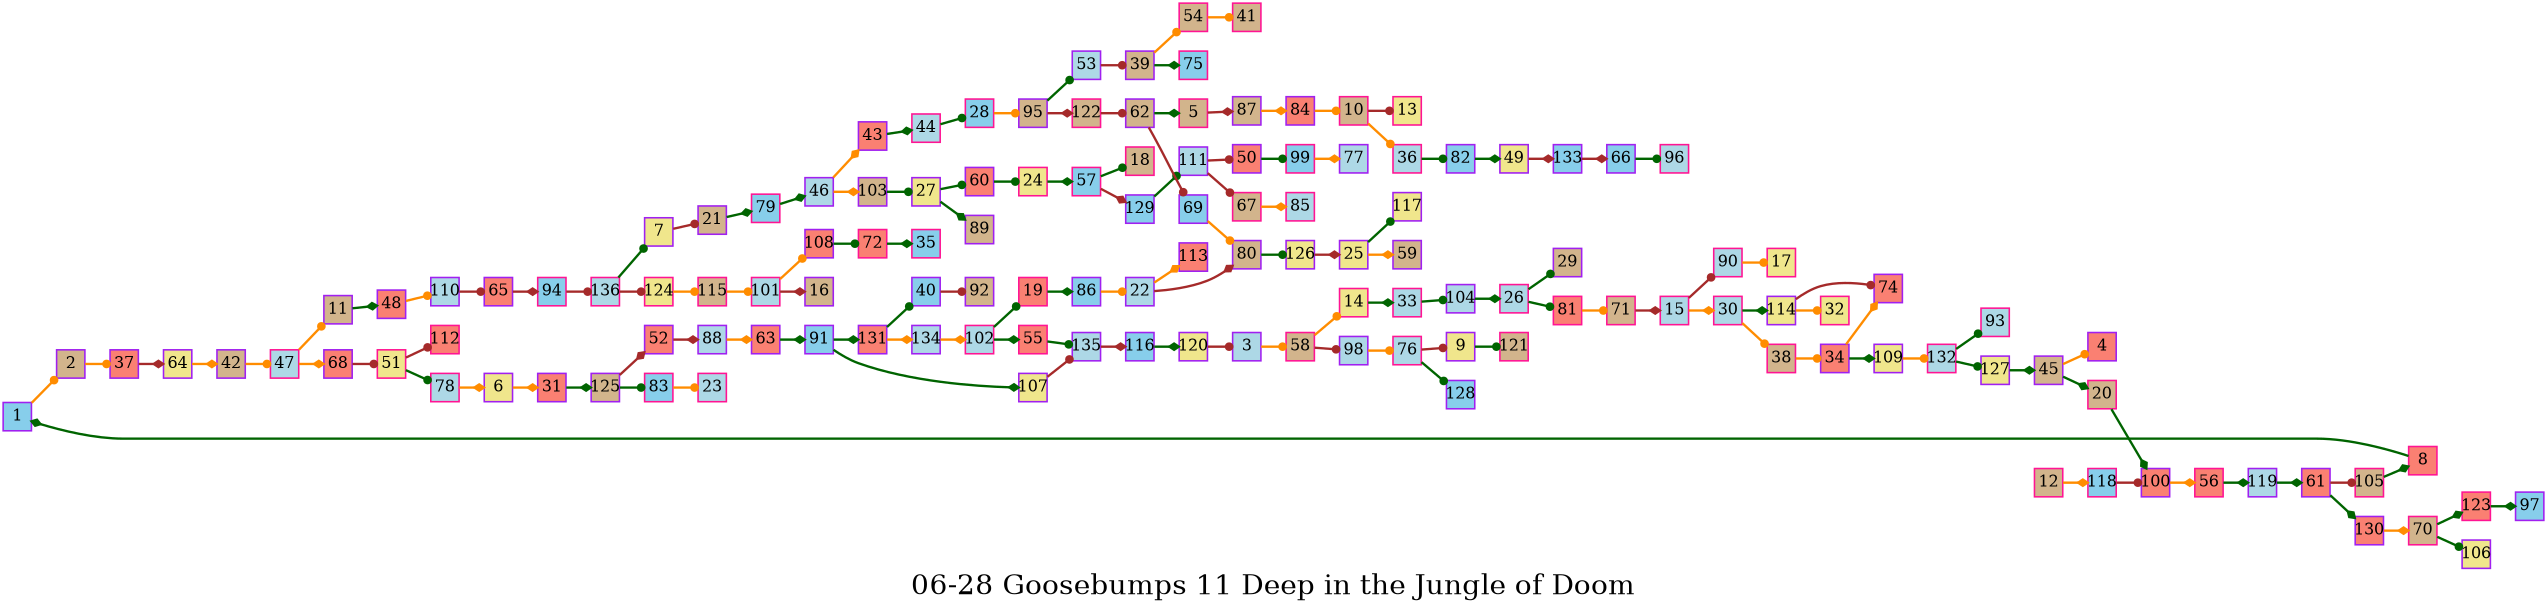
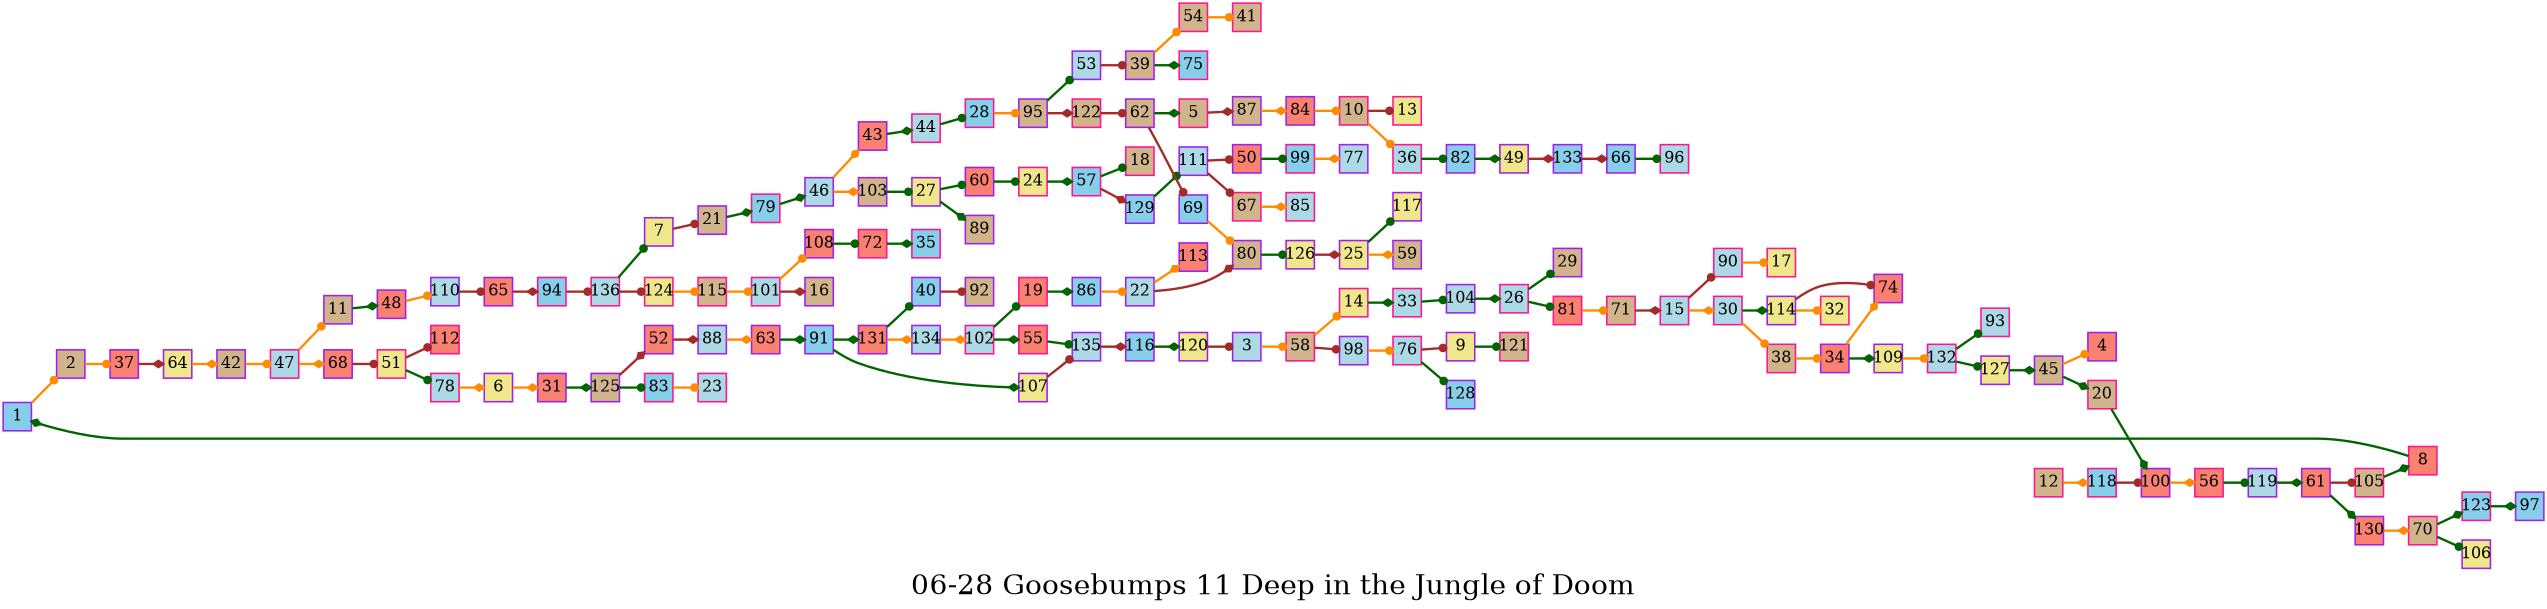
edge "56" -> "119": arrowhead diamond -> dot
node "123": fillcolor salmon -> skyblue
